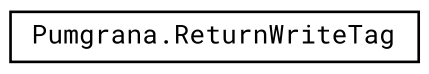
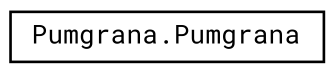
node "Pumgrana.ReturnWriteTag": label "Pumgrana.ReturnWriteTag" -> "Pumgrana.Pumgrana"
